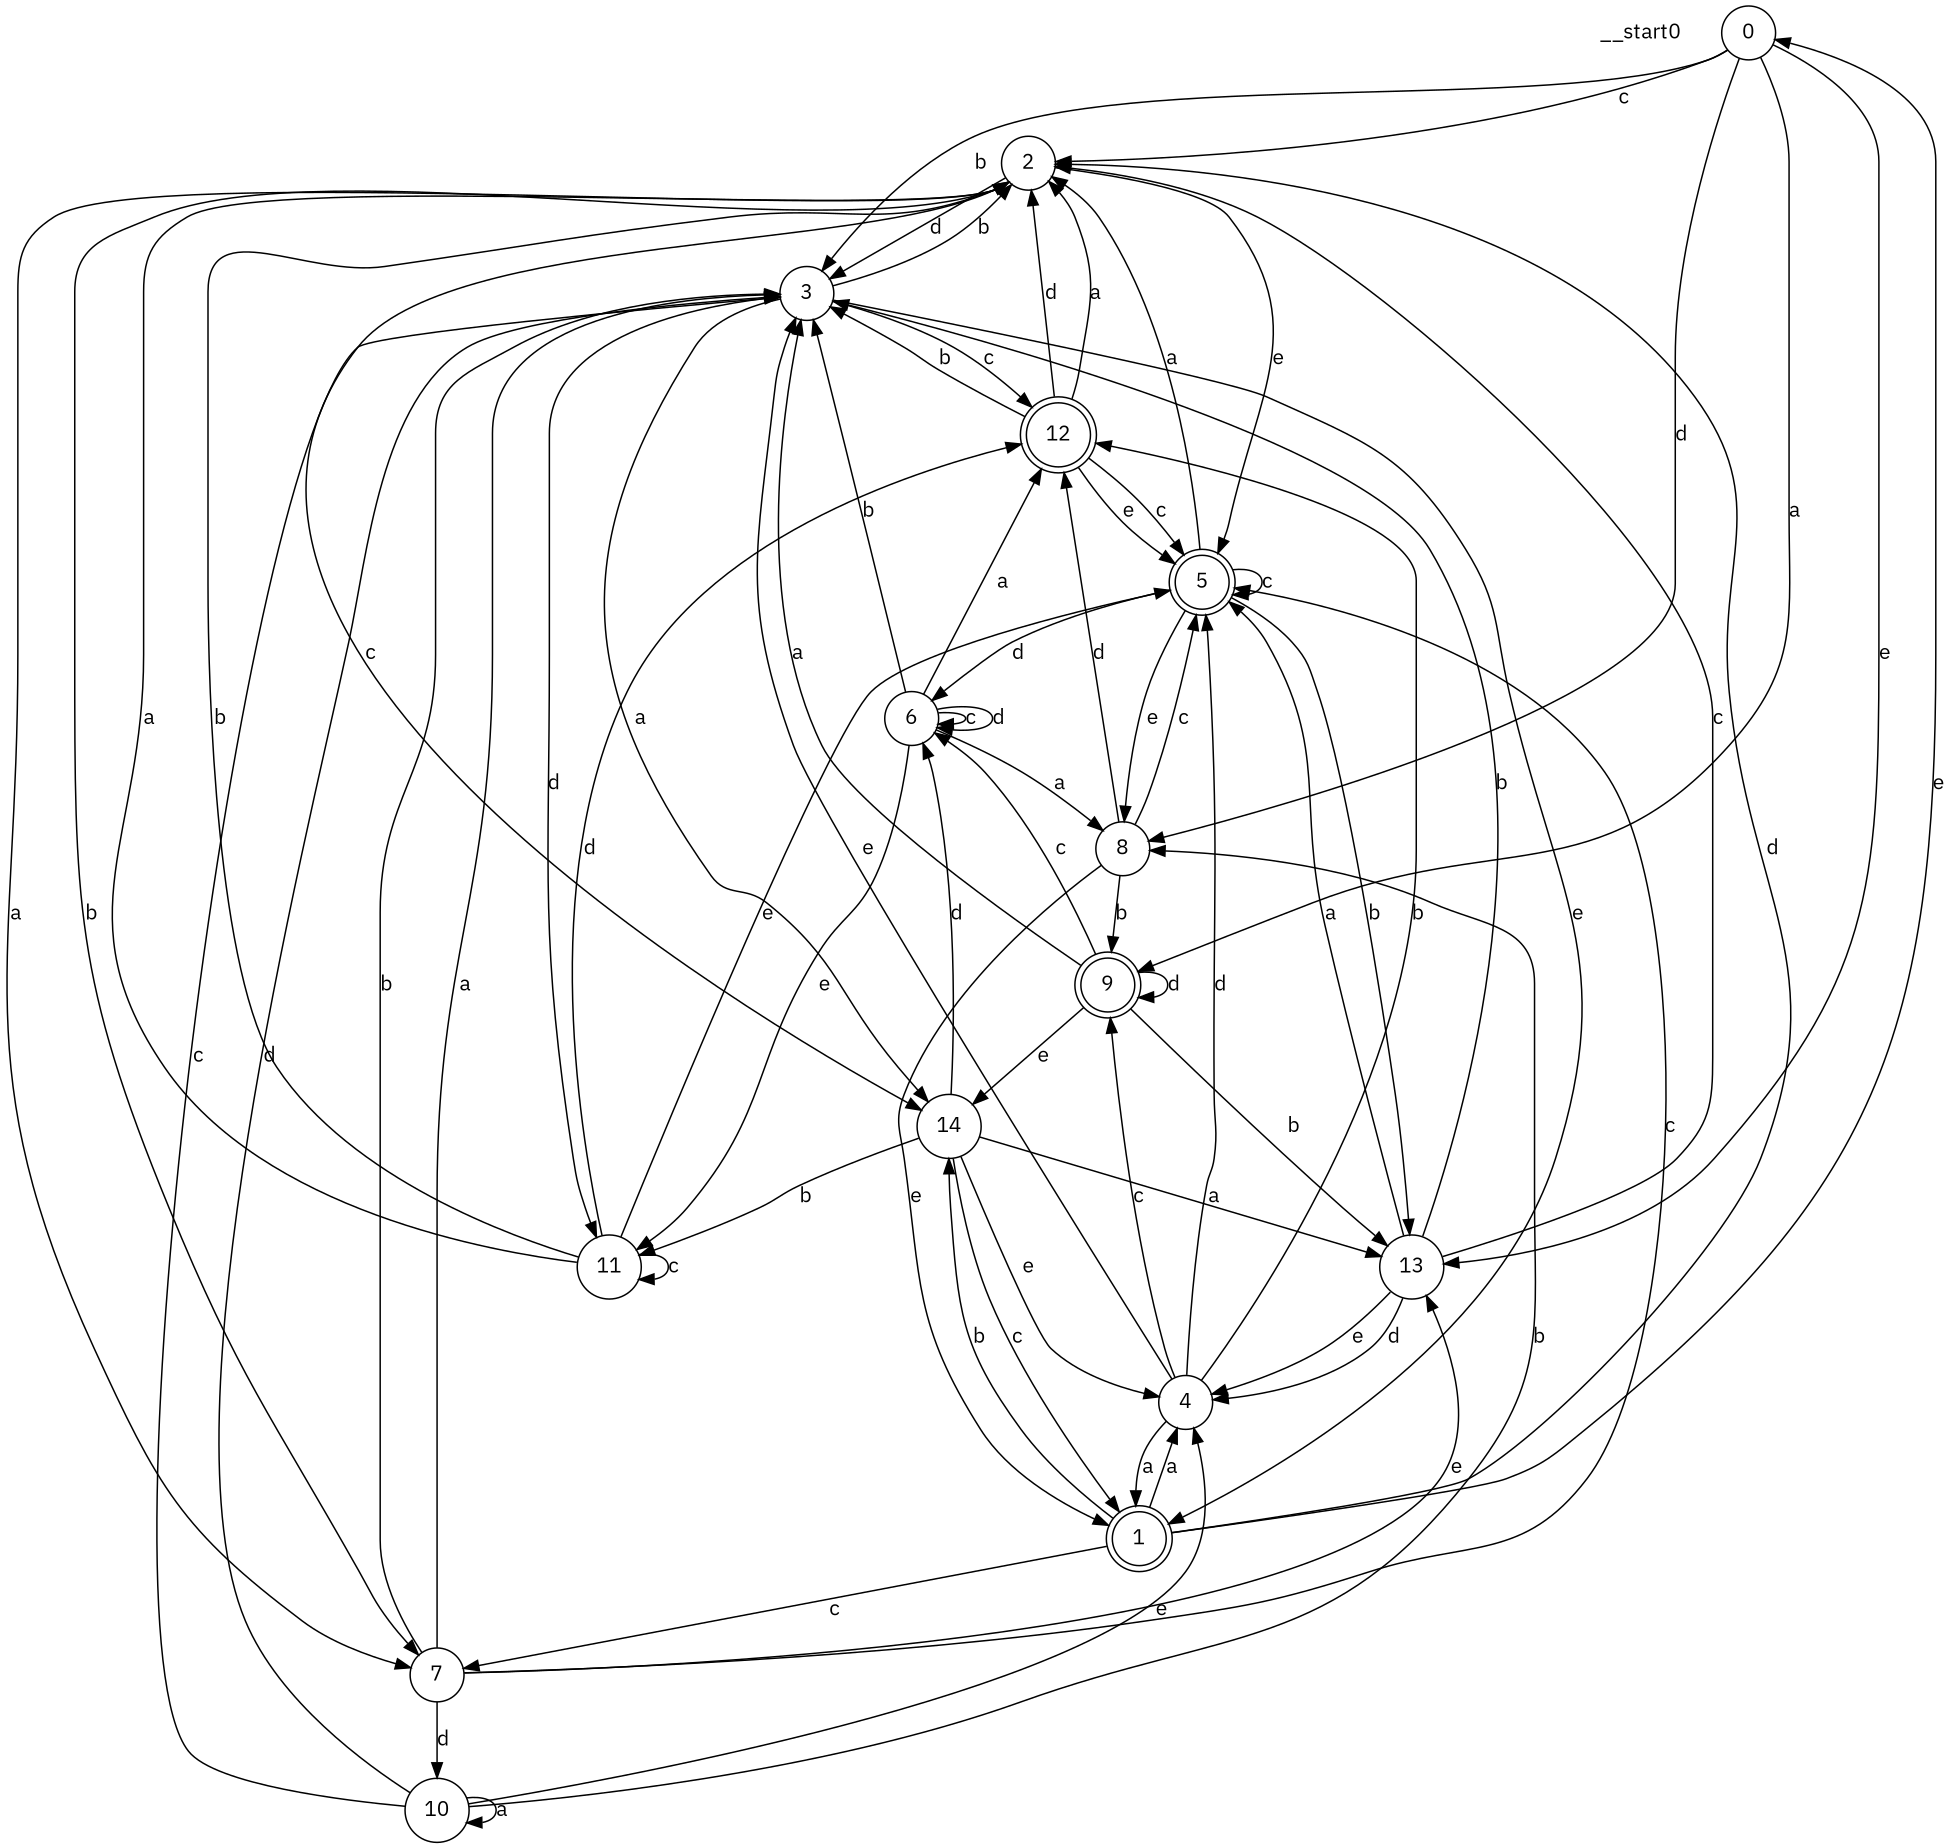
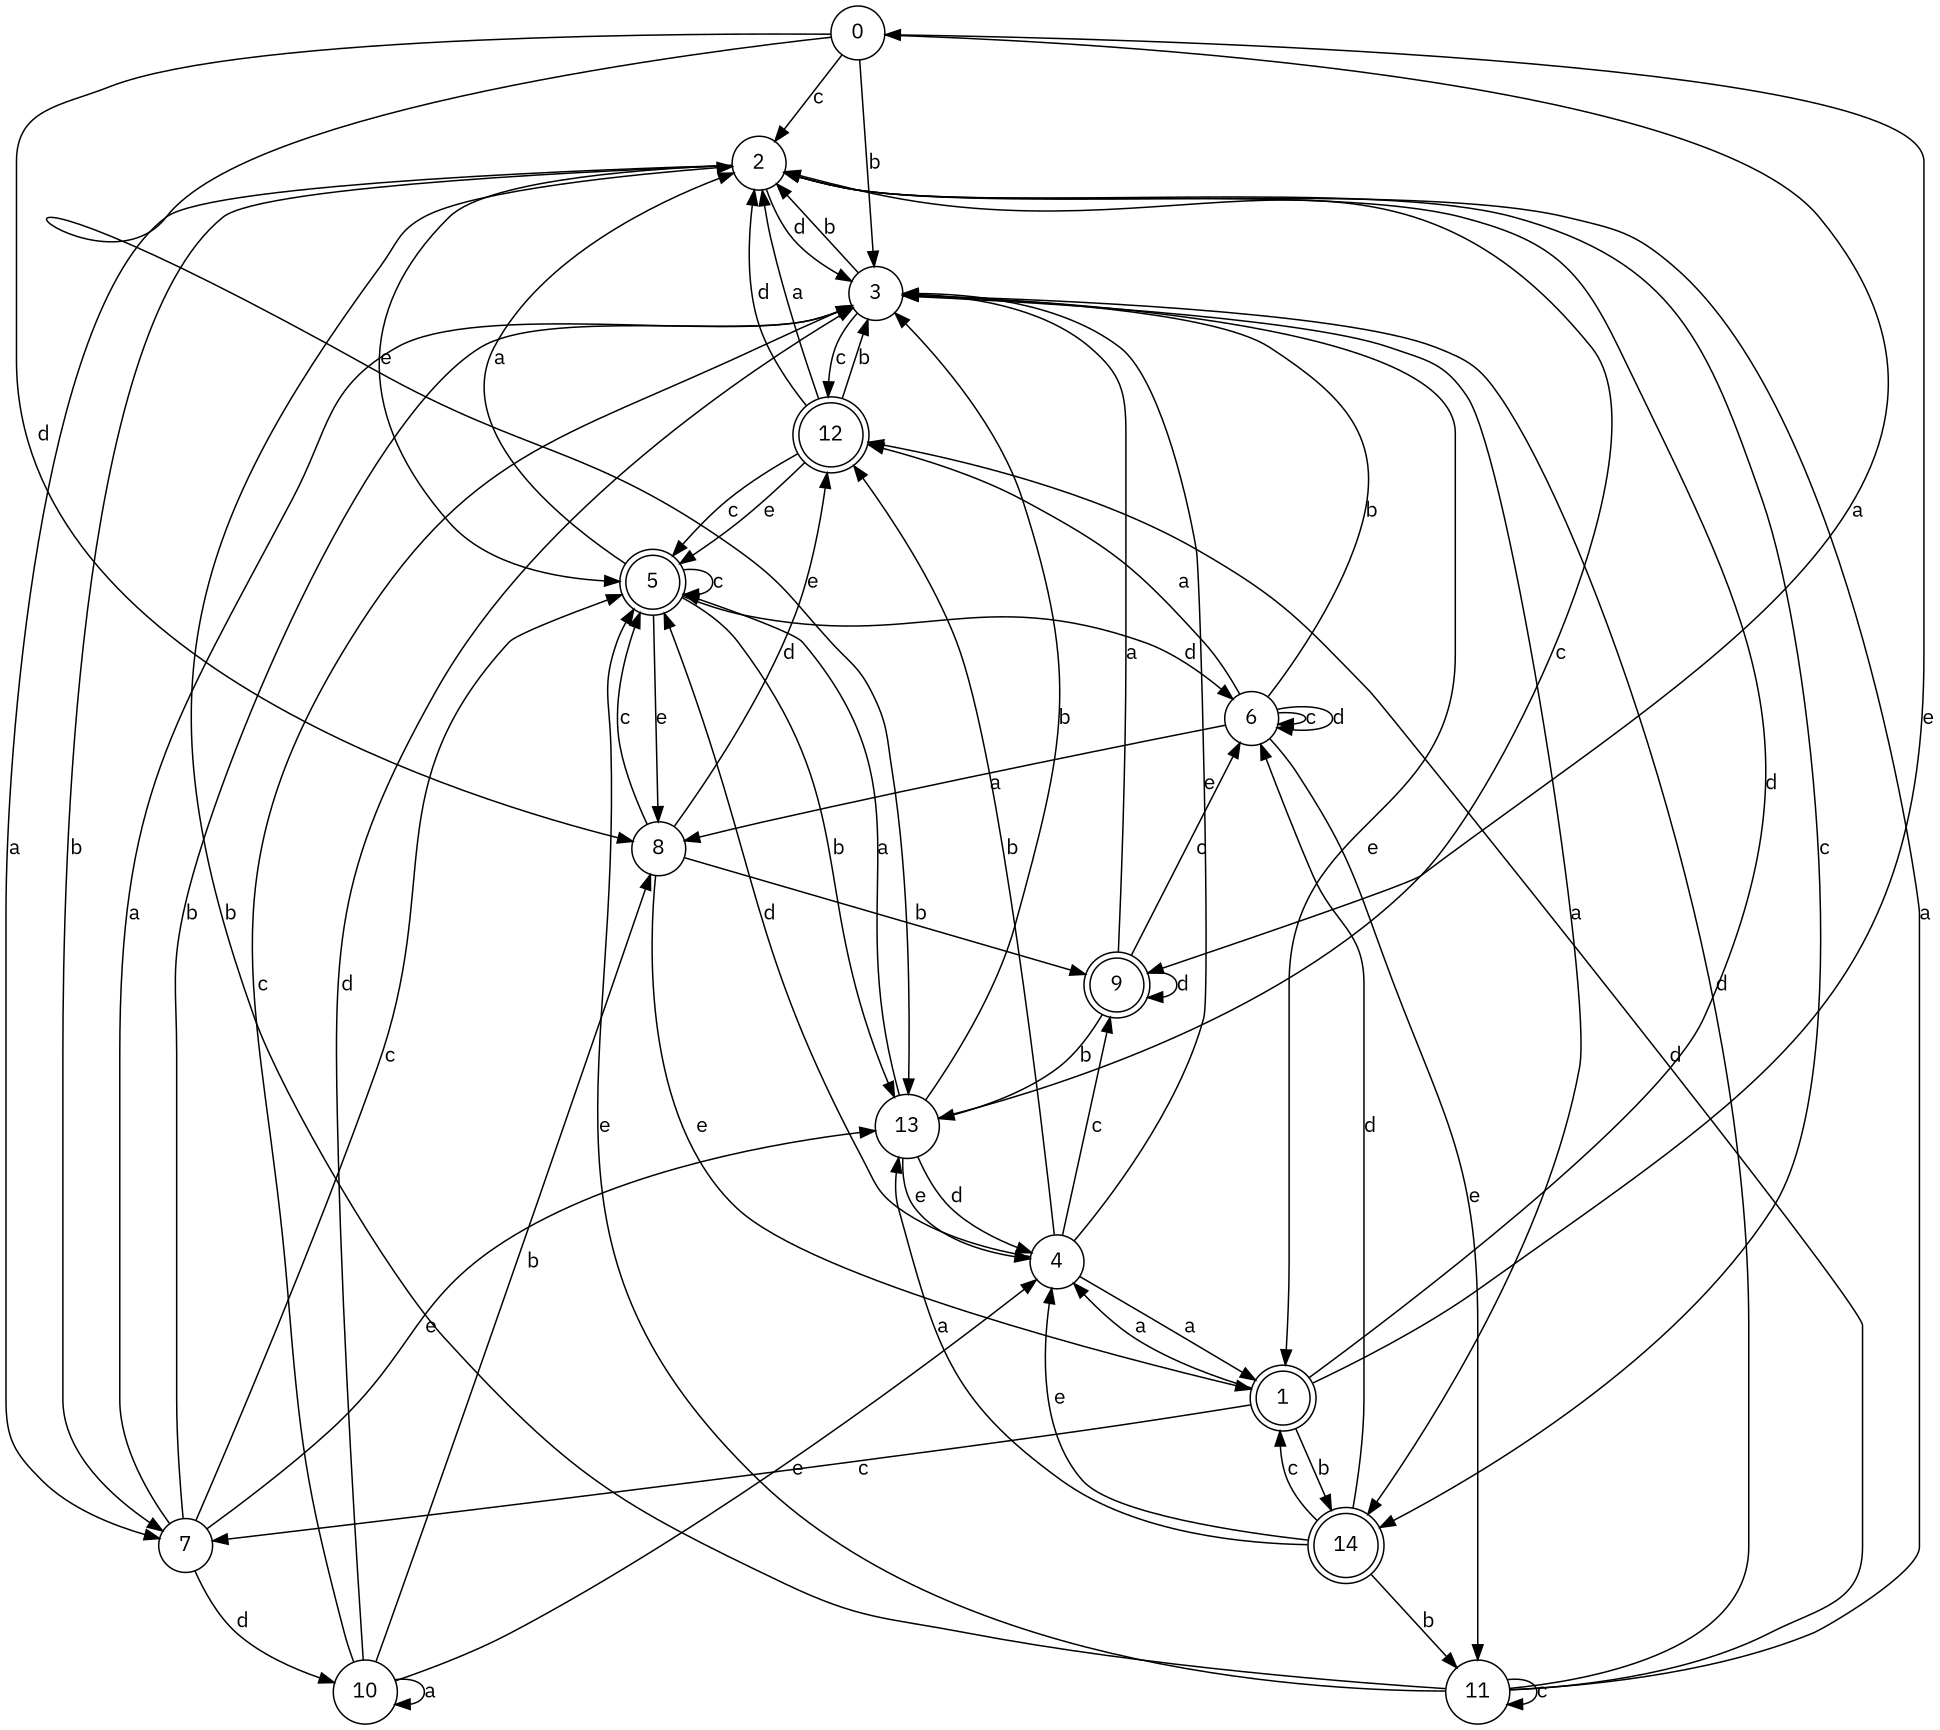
node "__start0": removed
edge "3" -> "11": reversed
edge "9" -> "14": removed, label "e"
node "14": shape circle -> doublecircle
